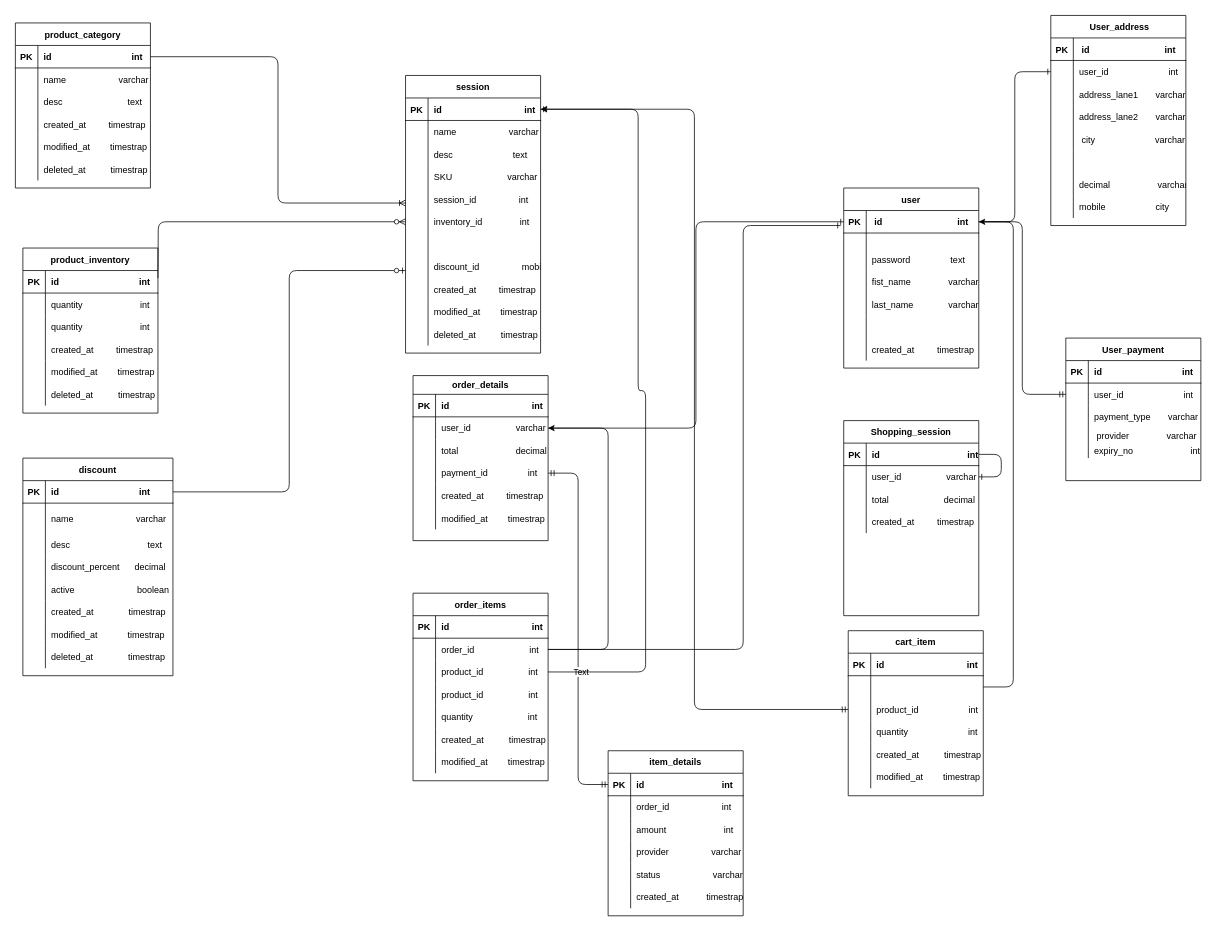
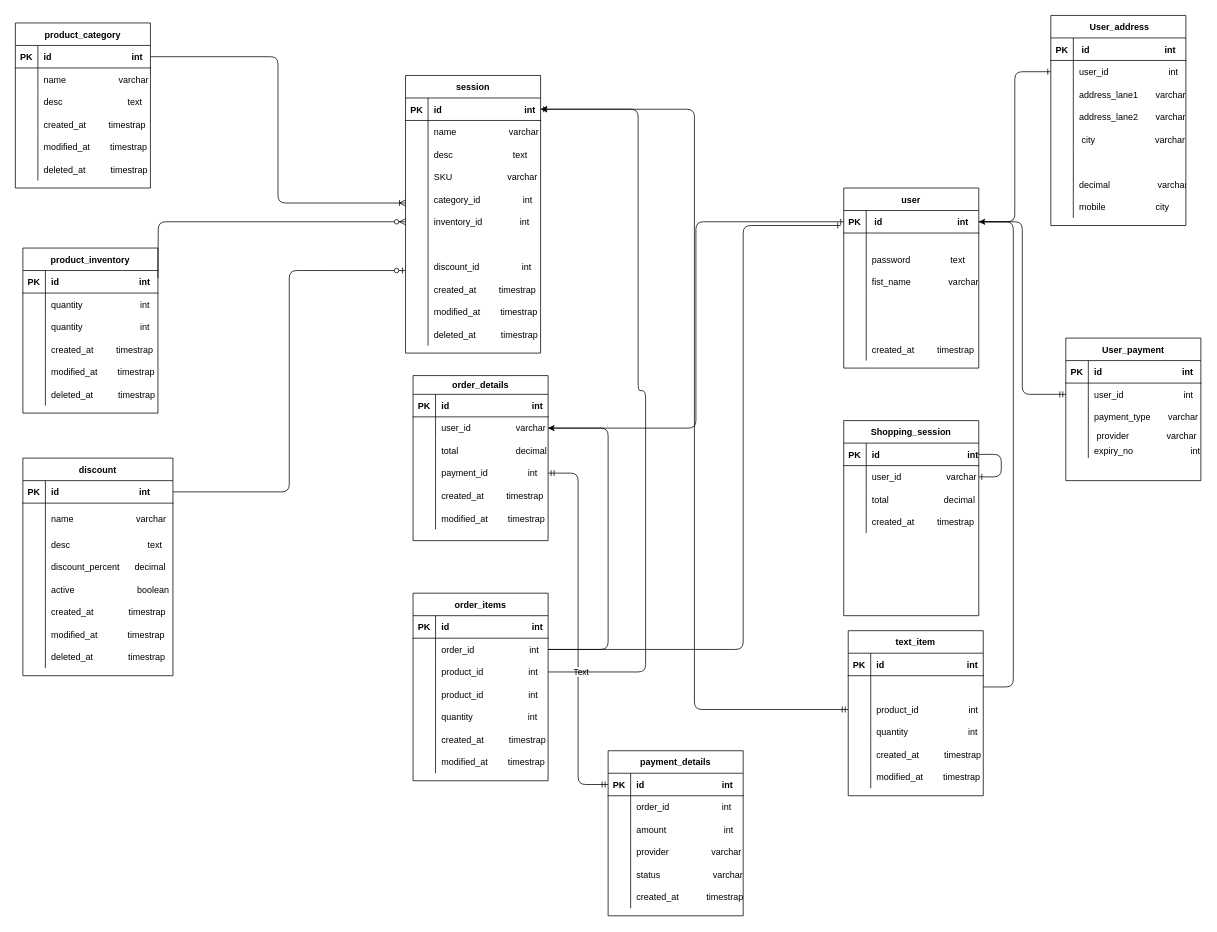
node "session_id int": label "session_id int" -> "category_id int"
node "discount_id mobile": label "discount_id mobile" -> "discount_id int"
node "last_name varchar": removed
node "cart_item": label "cart_item" -> "text_item"
node "item_details": label "item_details" -> "payment_details"
